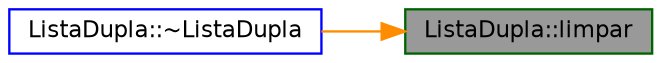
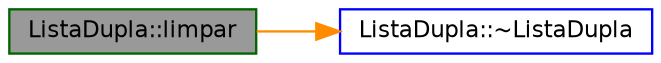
edge "ListaDupla::~ListaDupla" -> "ListaDupla::limpar": reversed
